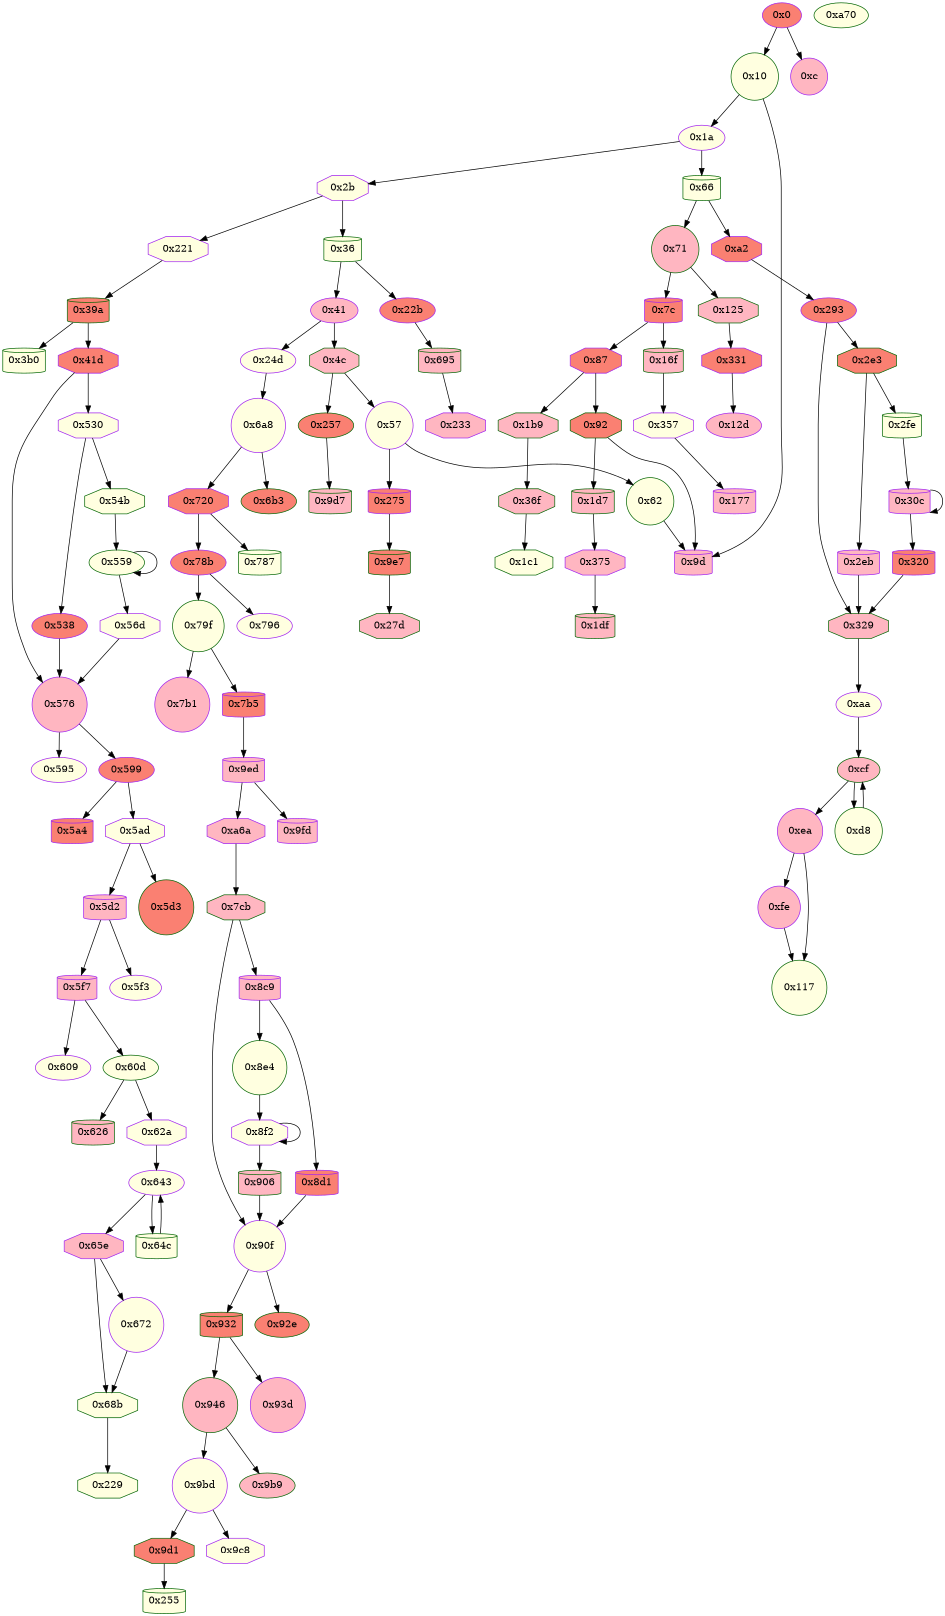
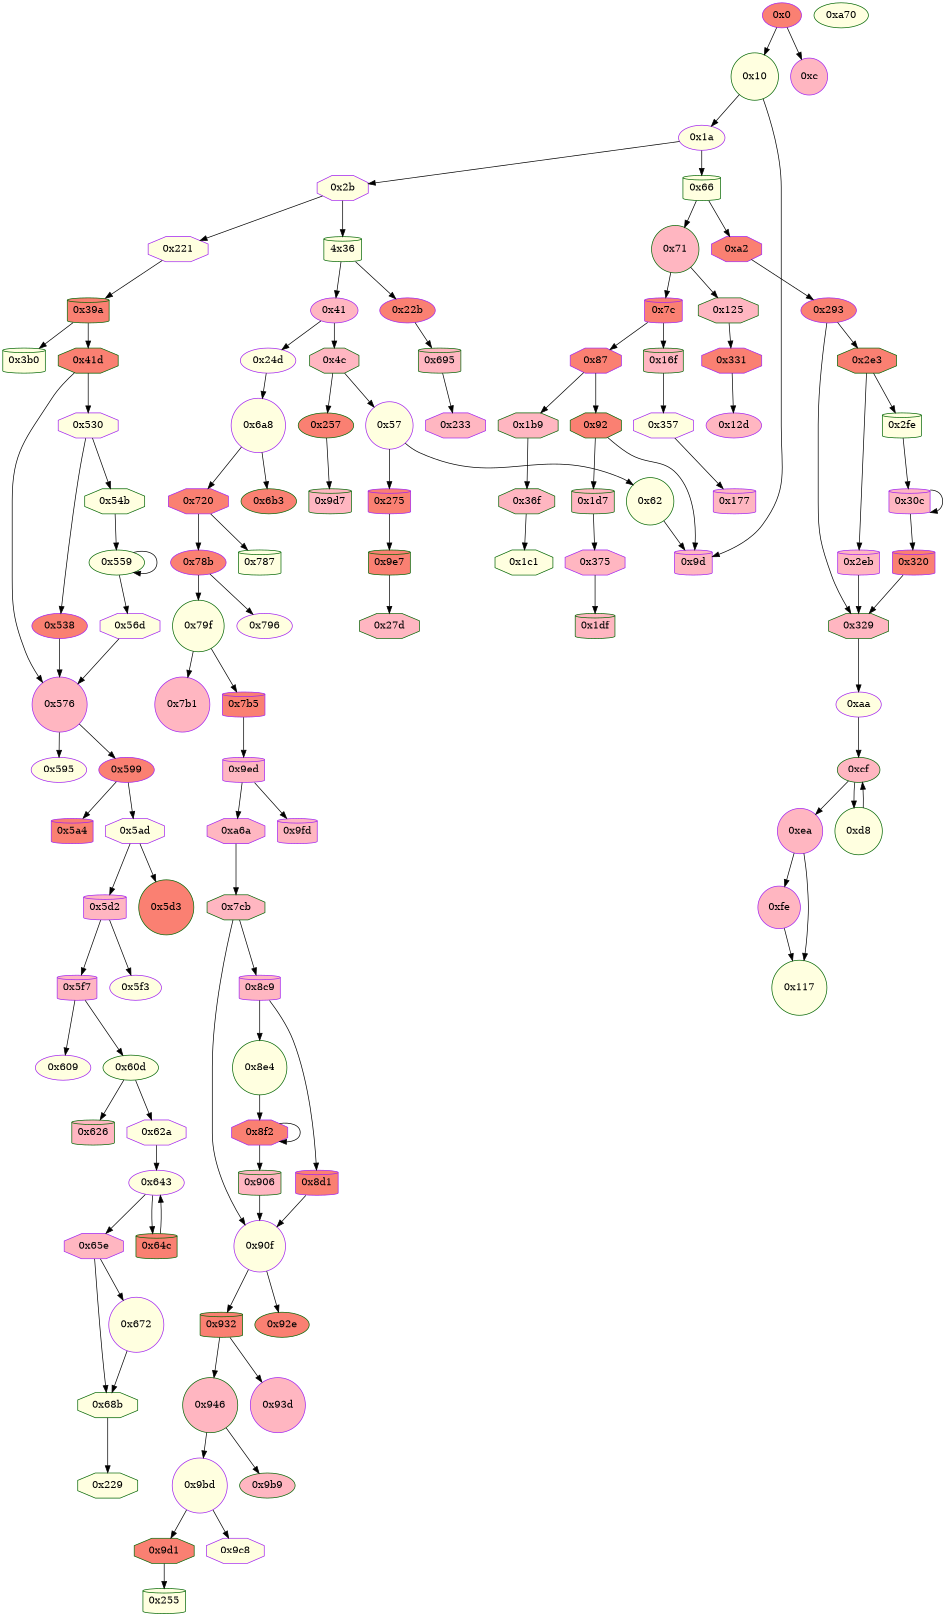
node "0x36": label "0x36" -> "4x36"
node "0x41d": color purple -> darkgreen
node "0x8f2": fillcolor lightyellow -> salmon
node "0x64c": fillcolor lightyellow -> salmon
